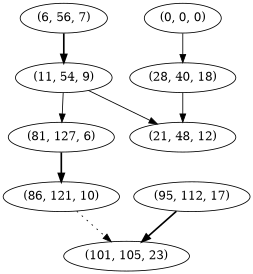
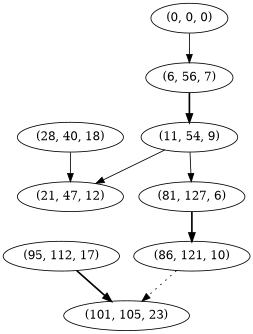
edge "(0, 0, 0)" -> "(28, 40, 18)": now "(0, 0, 0)" -> "(6, 56, 7)"
node "(21, 48, 12)": label "(21, 48, 12)" -> "(21, 47, 12)"
